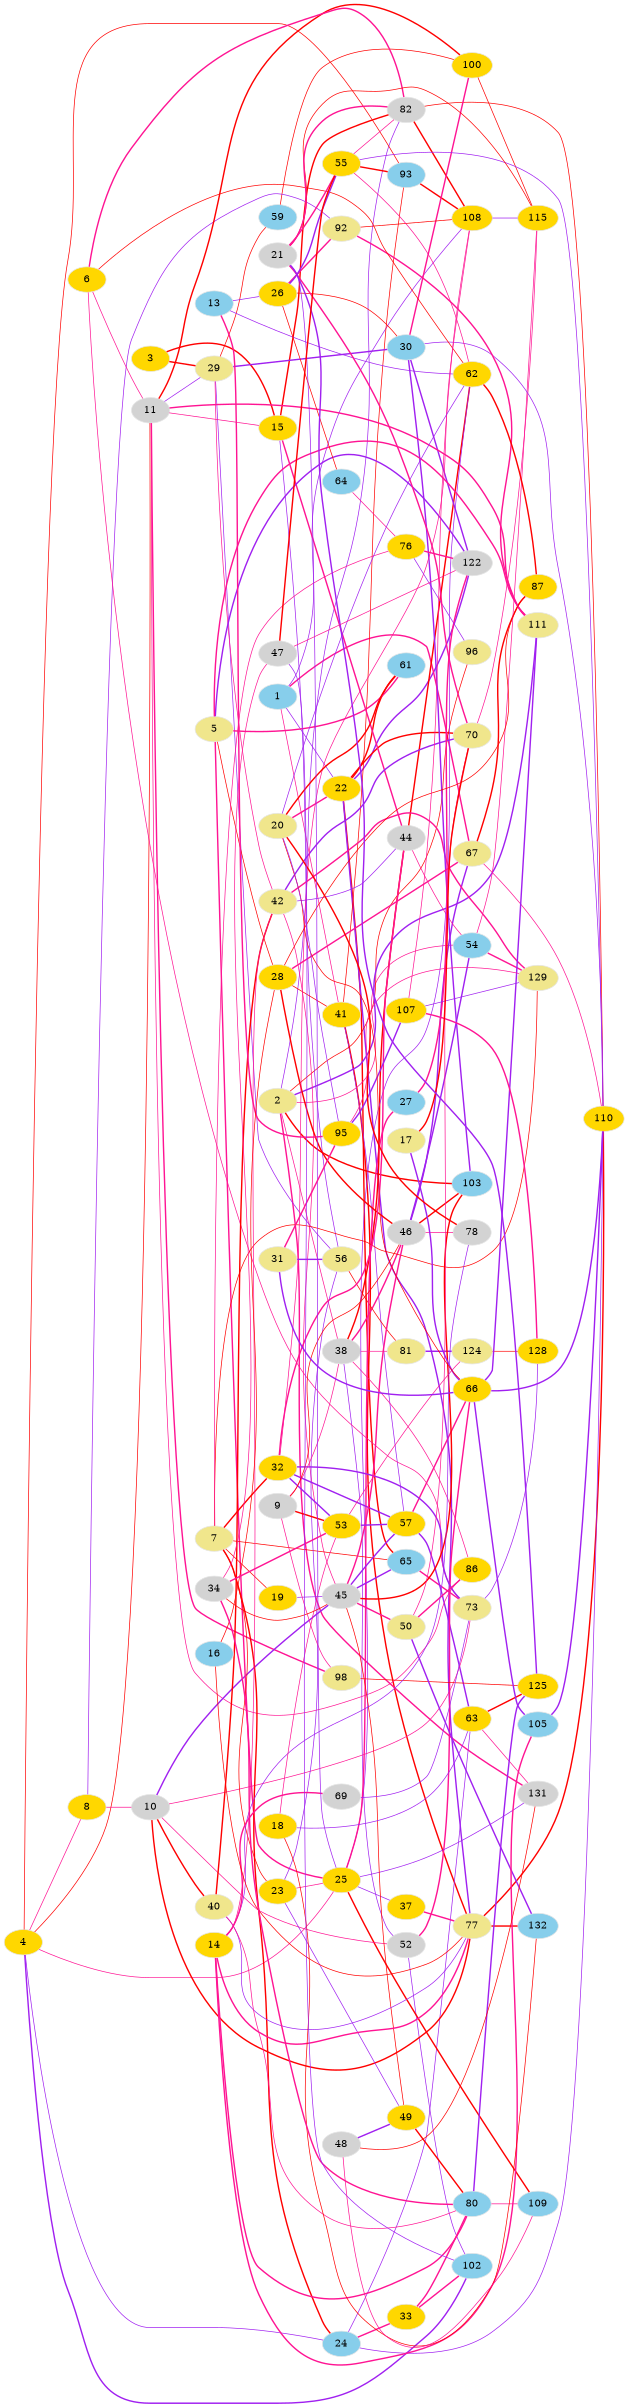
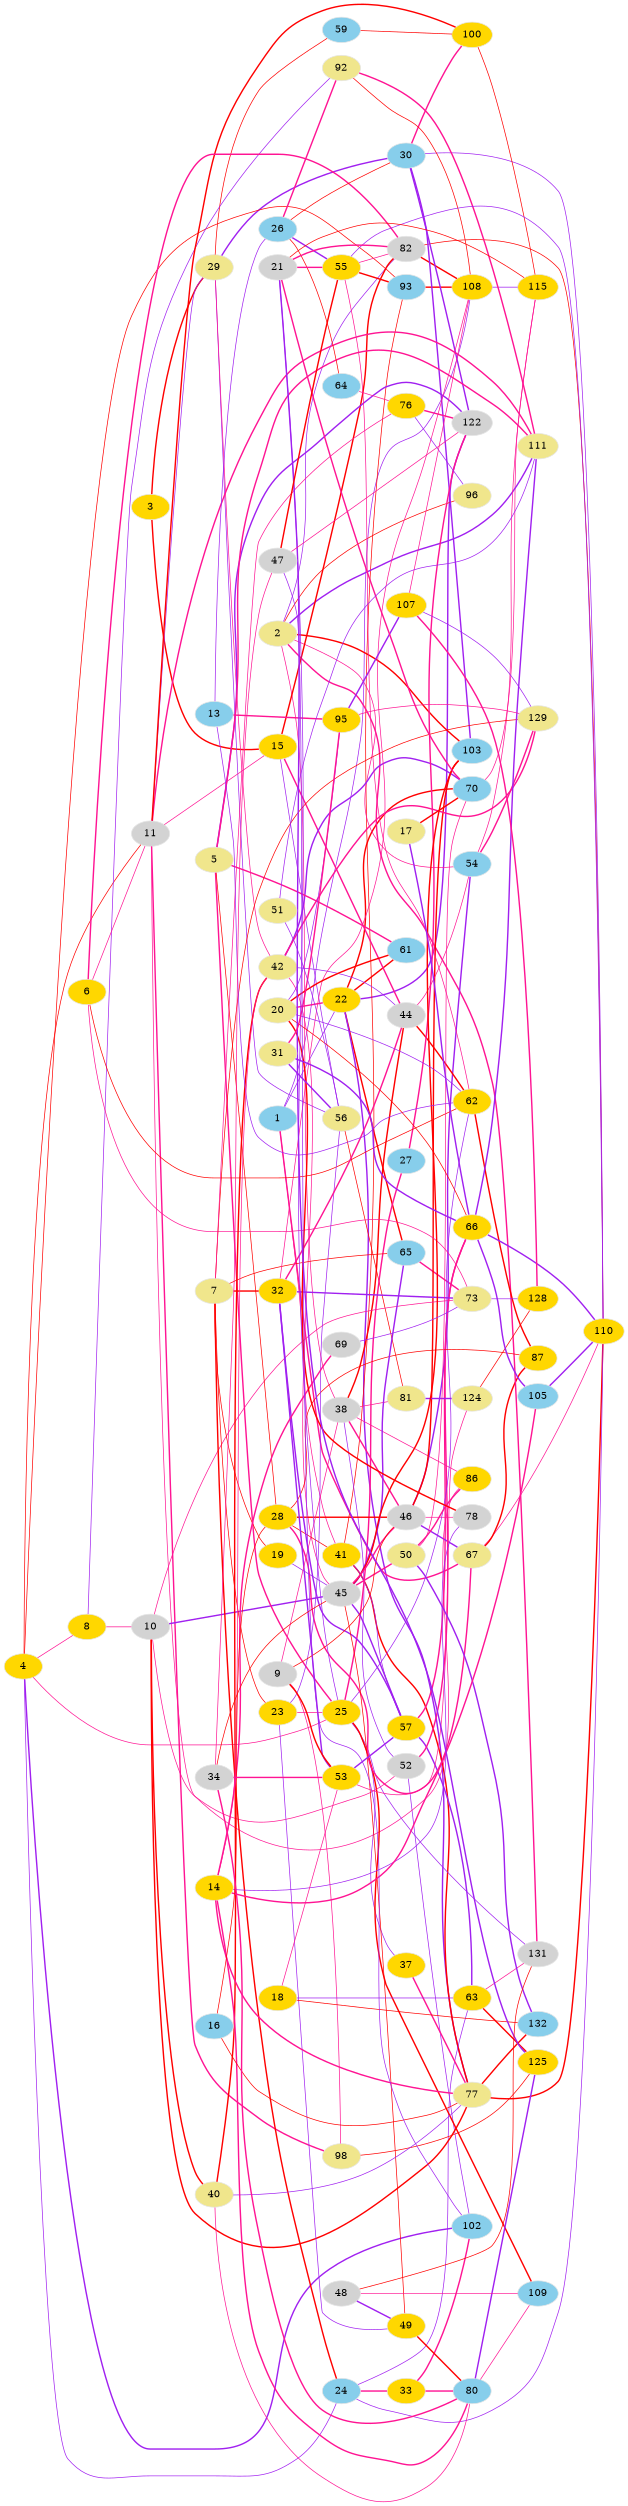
node "26": fillcolor gold -> skyblue
node "70": fillcolor khaki -> skyblue
node "51": added
